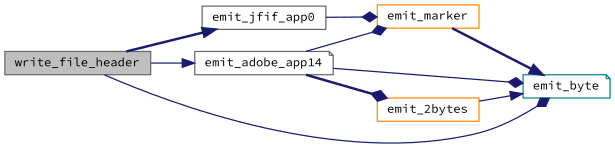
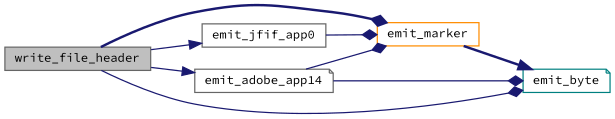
edge "write_file_header" -> "emit_marker": added
edge "write_file_header" -> "emit_jfif_app0": style bold -> solid
node "emit_2bytes": removed
